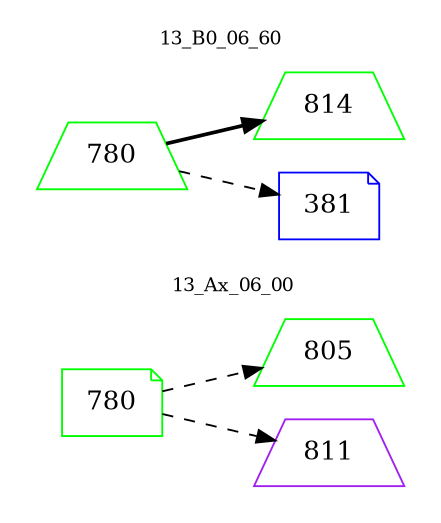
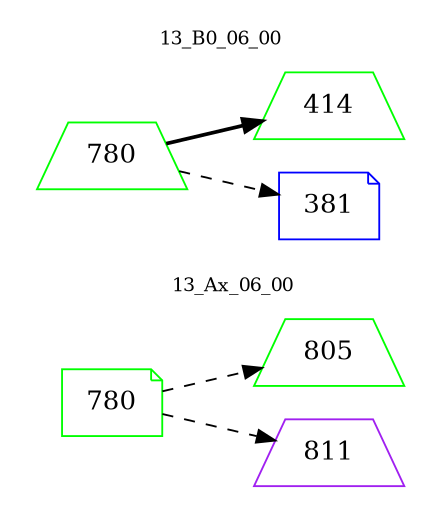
cluster "13_B0_06_60": label "13_B0_06_60" -> "13_B0_06_00"
node "814": label "814" -> "414"
